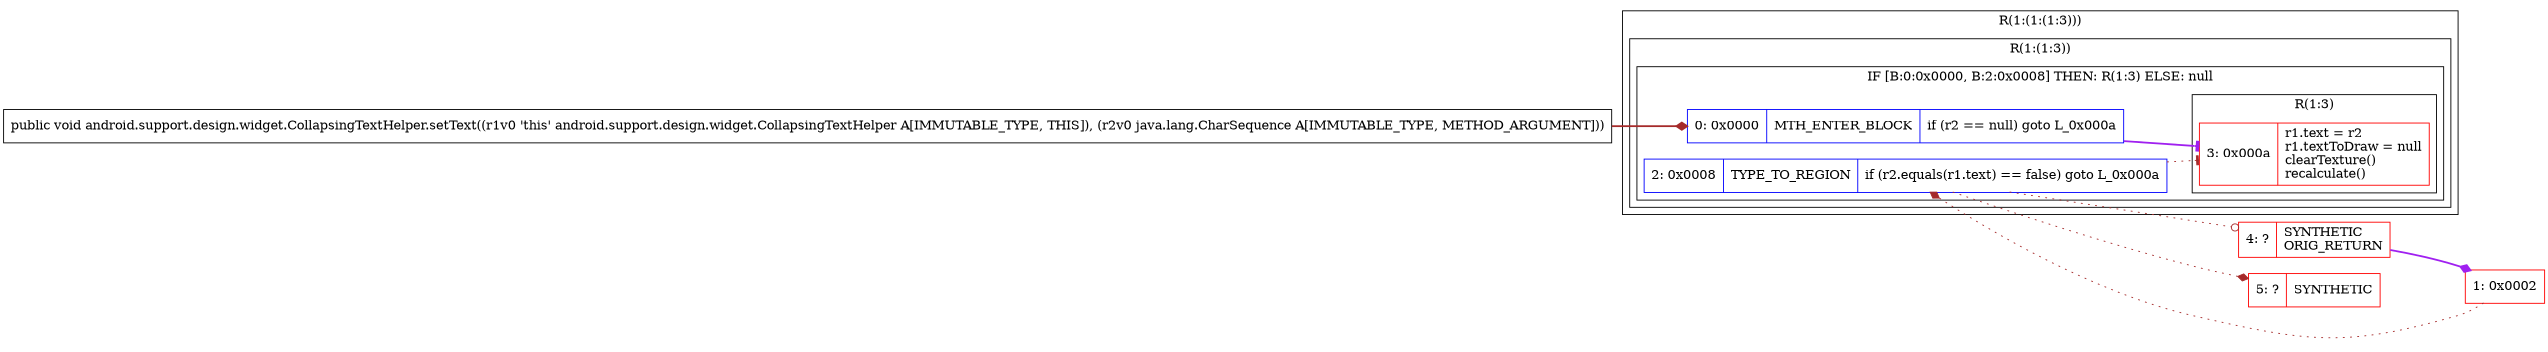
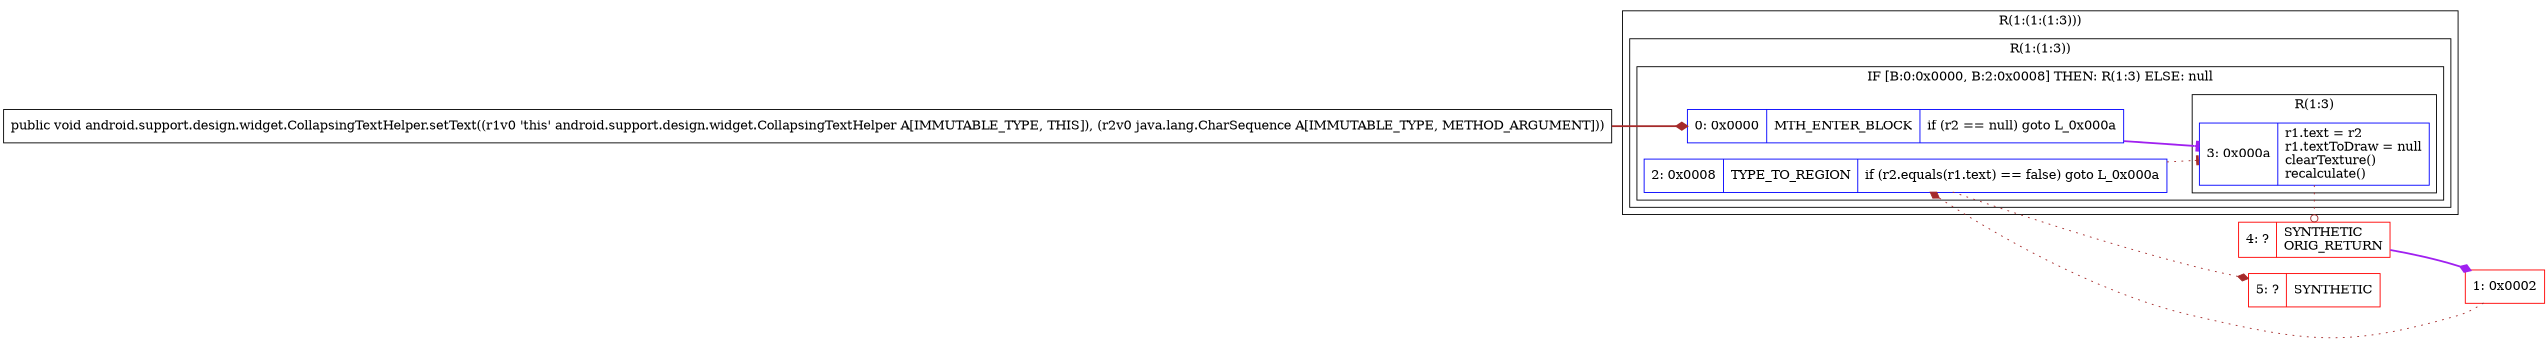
node "3: 0x000a": color red -> blue
edge "2: 0x0008" -> "4: ?": now "3: 0x000a" -> "4: ?"
